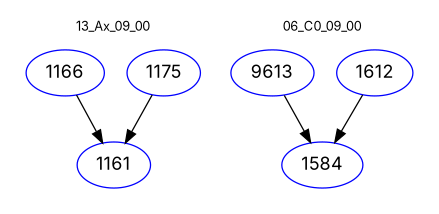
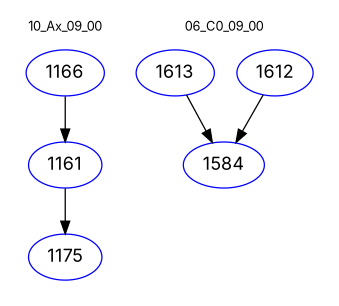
cluster "13_Ax_09_00": label "13_Ax_09_00" -> "10_Ax_09_00"
node "9613": label "9613" -> "1613"
edge "1175" -> "1161": reversed
